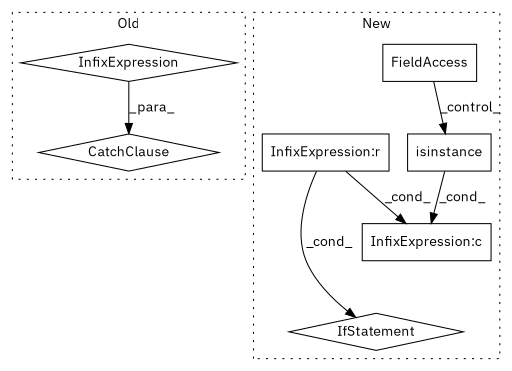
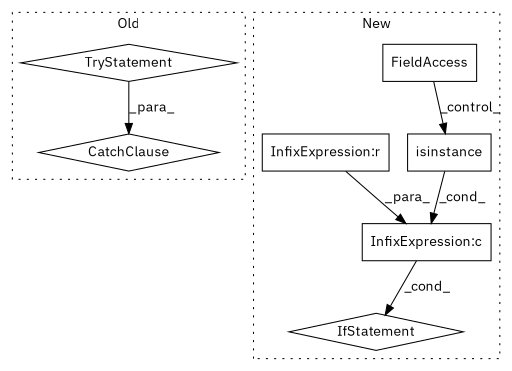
node "InfixExpression": label "InfixExpression" -> "TryStatement"
edge "InfixExpression:r" -> "InfixExpression:c": label "_cond_" -> "_para_"
edge "InfixExpression:r" -> "IfStatement": now "InfixExpression:c" -> "IfStatement"
